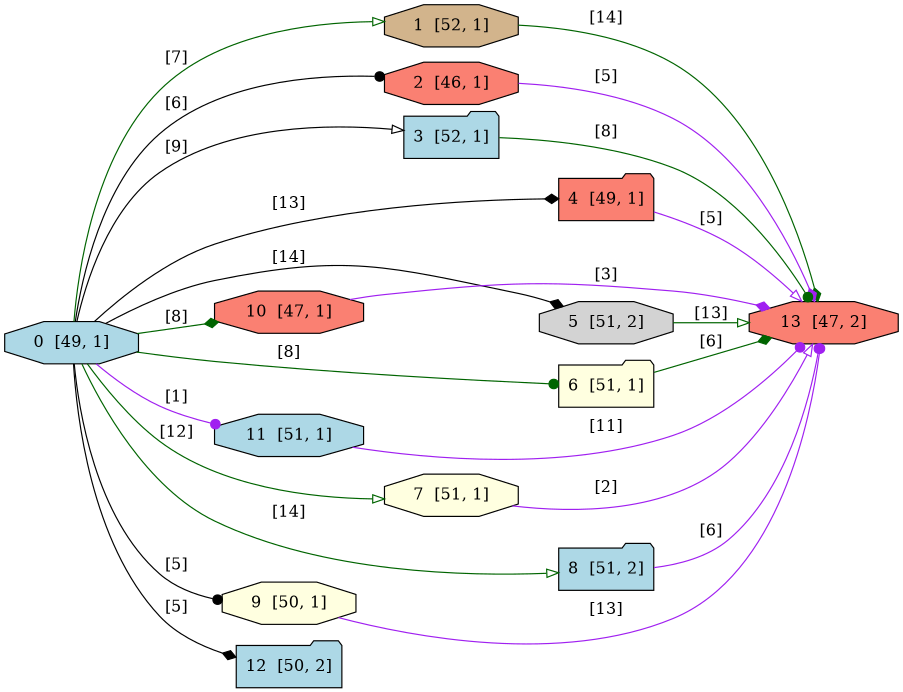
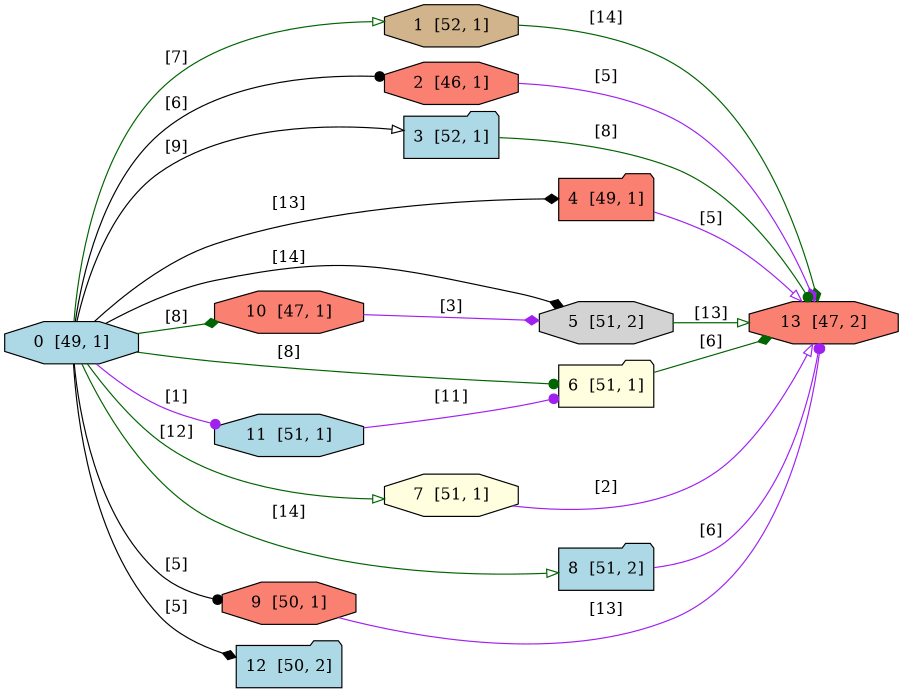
edge "10  [47, 1]" -> "13  [47, 2]": now "10  [47, 1]" -> "5  [51, 2]"
edge "11  [51, 1]" -> "13  [47, 2]": now "11  [51, 1]" -> "6  [51, 1]"
node "9  [50, 1]": fillcolor lightyellow -> salmon
